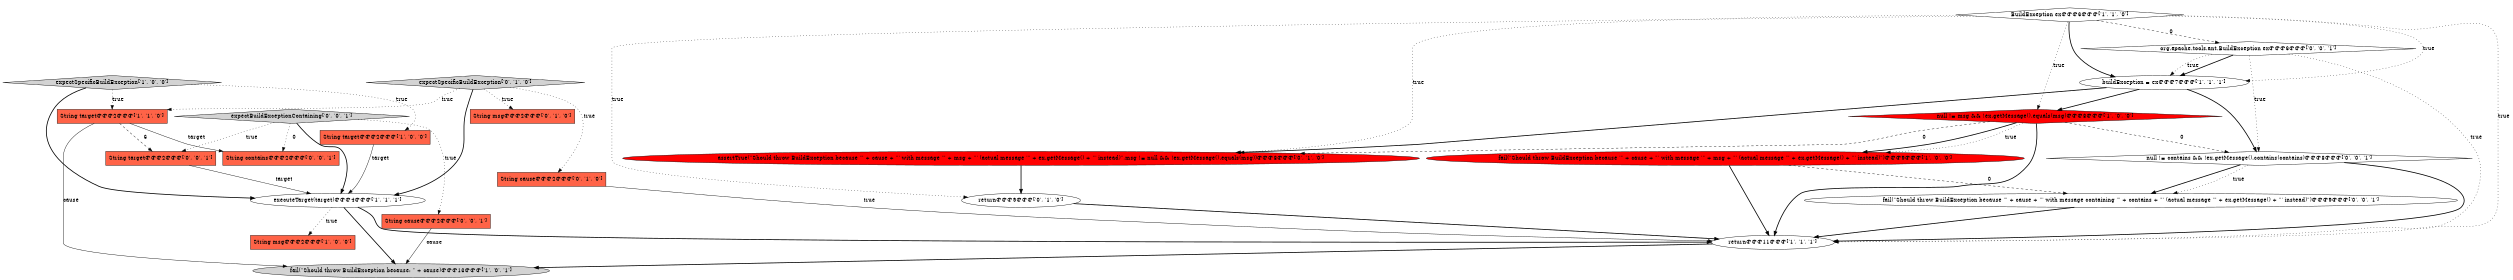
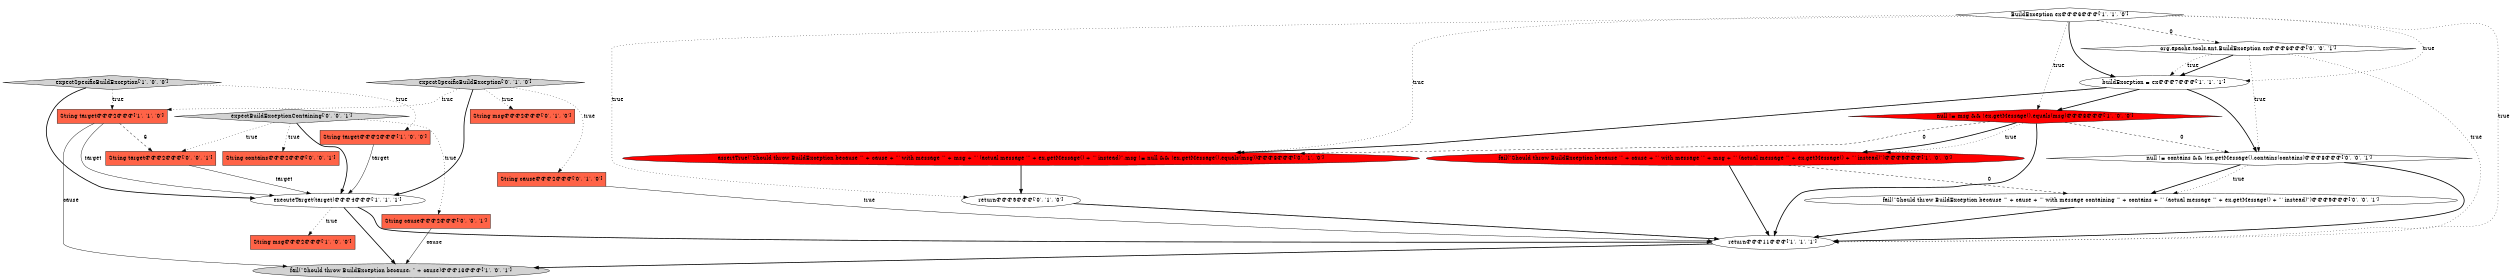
edge "expectBuildExceptionContaining['0', '0', '1']" -> "String contains@@@2@@@['0', '0', '1']": label "0" -> "true"
edge "String target@@@2@@@['1', '1', '0']" -> "String contains@@@2@@@['0', '0', '1']": now "String target@@@2@@@['1', '1', '0']" -> "executeTarget(target)@@@4@@@['1', '1', '1']"
